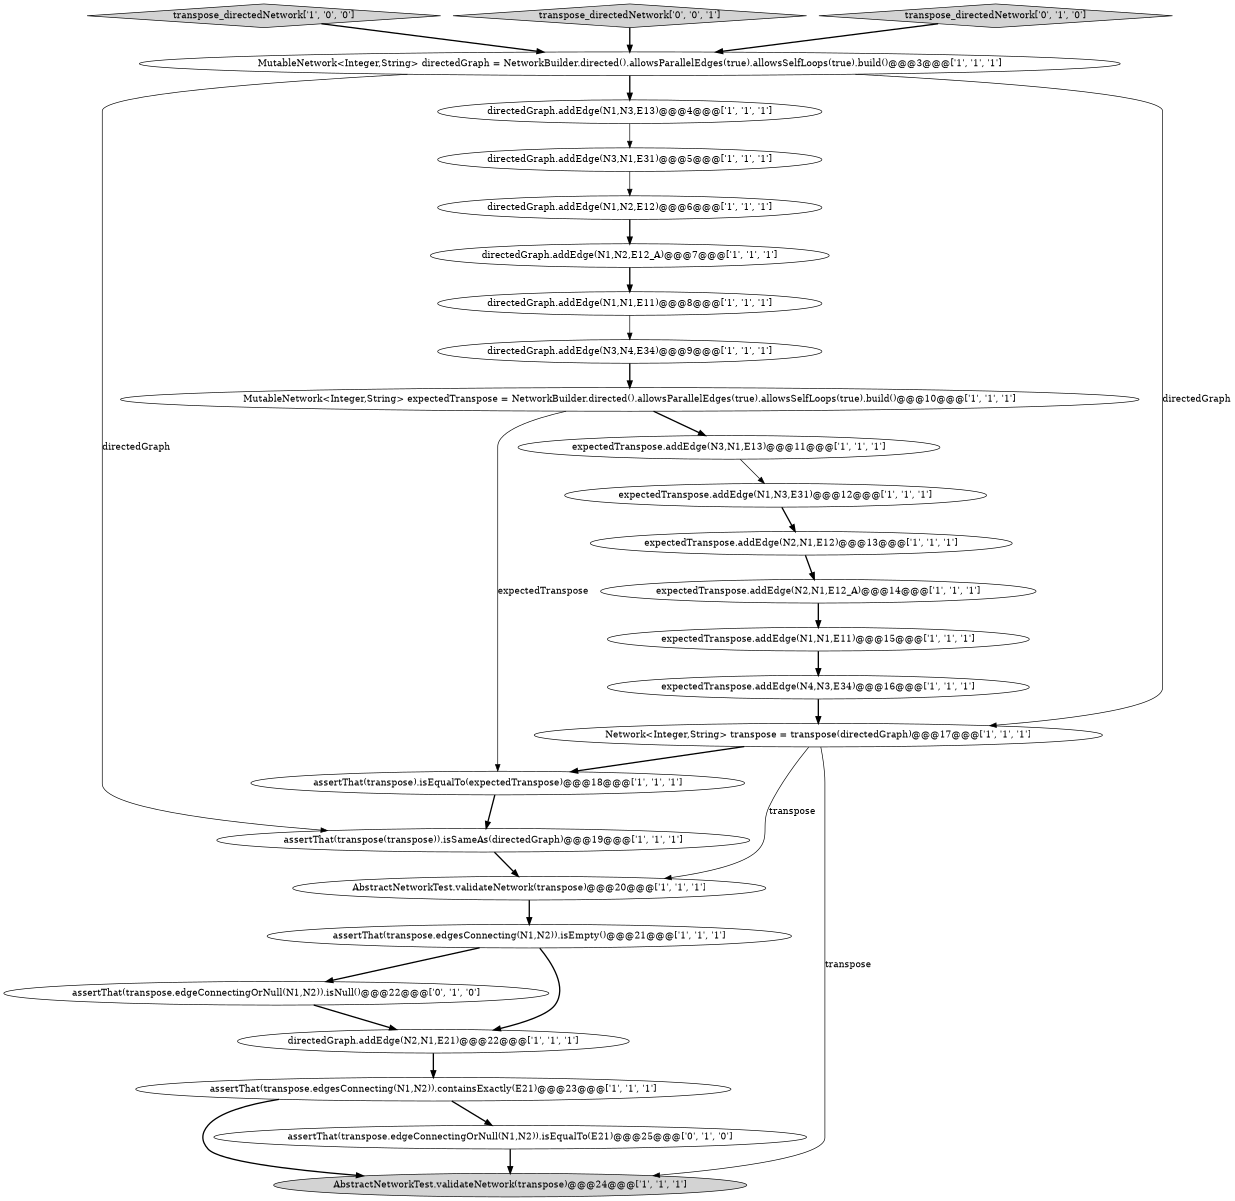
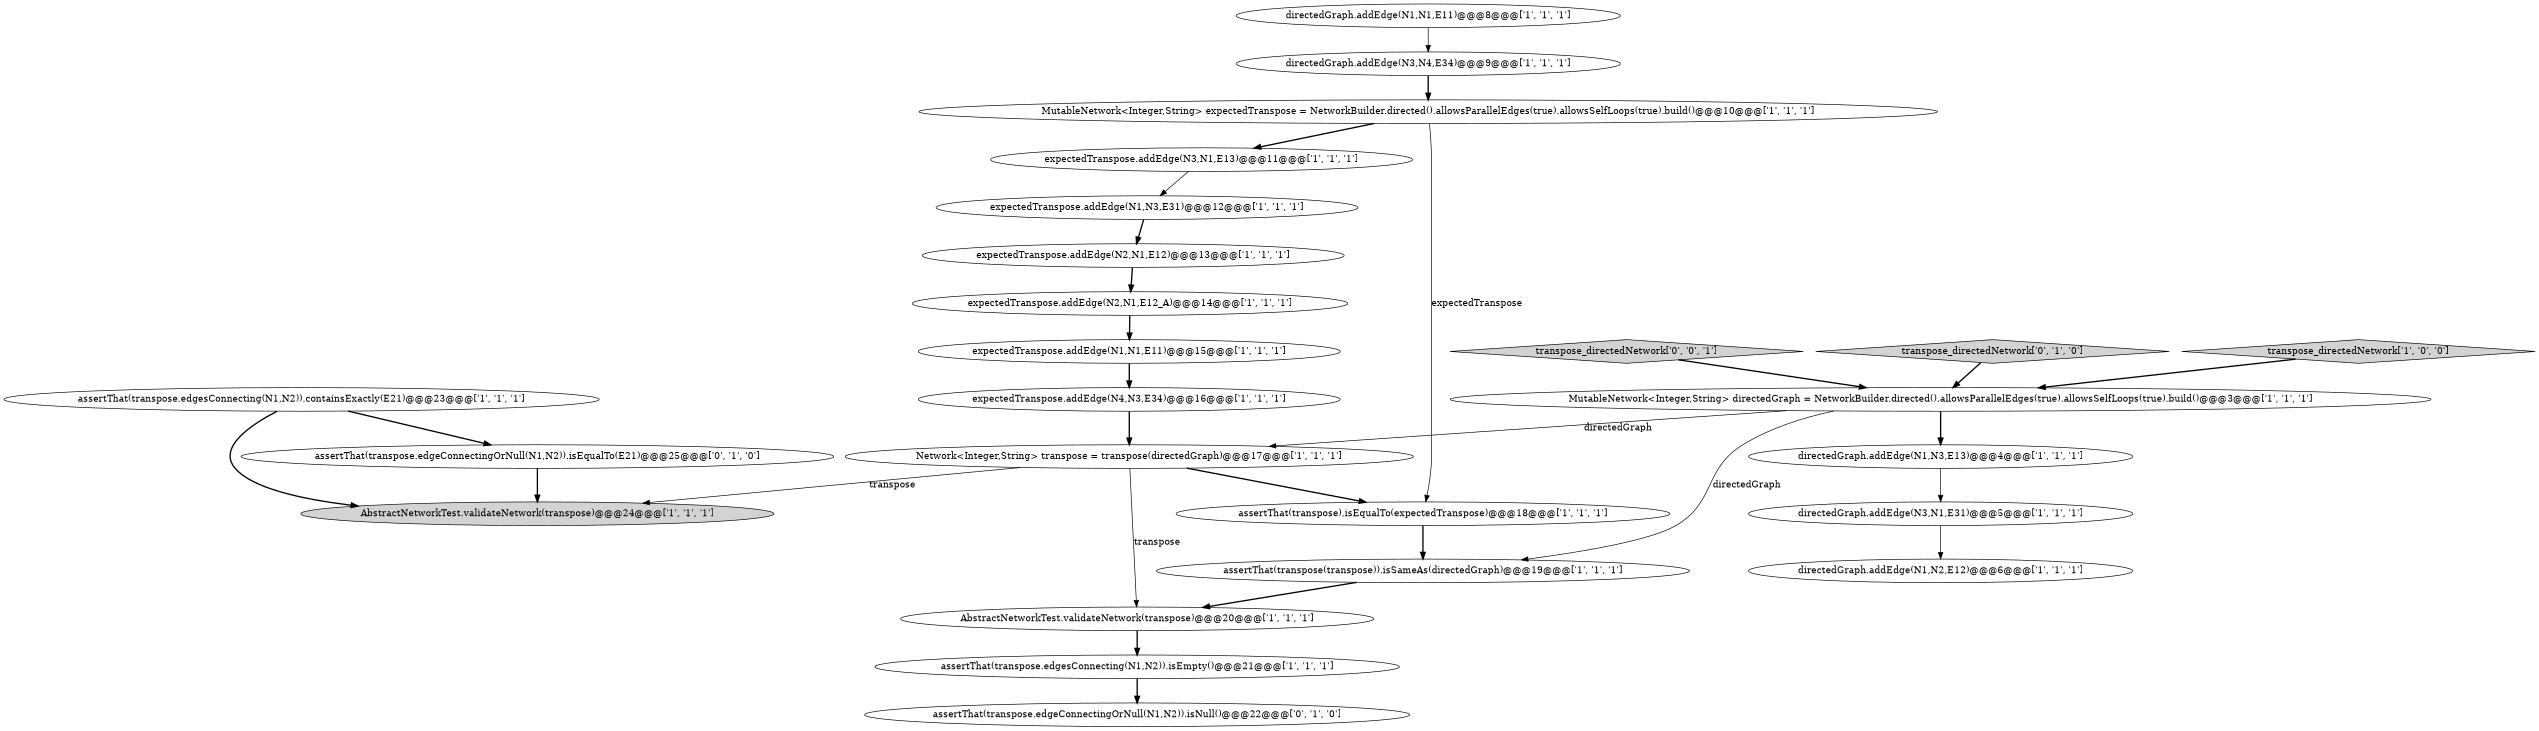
node "directedGraph.addEdge(N1,N2,E12_A)@@@7@@@['1', '1', '1']": removed
node "directedGraph.addEdge(N2,N1,E21)@@@22@@@['1', '1', '1']": removed
